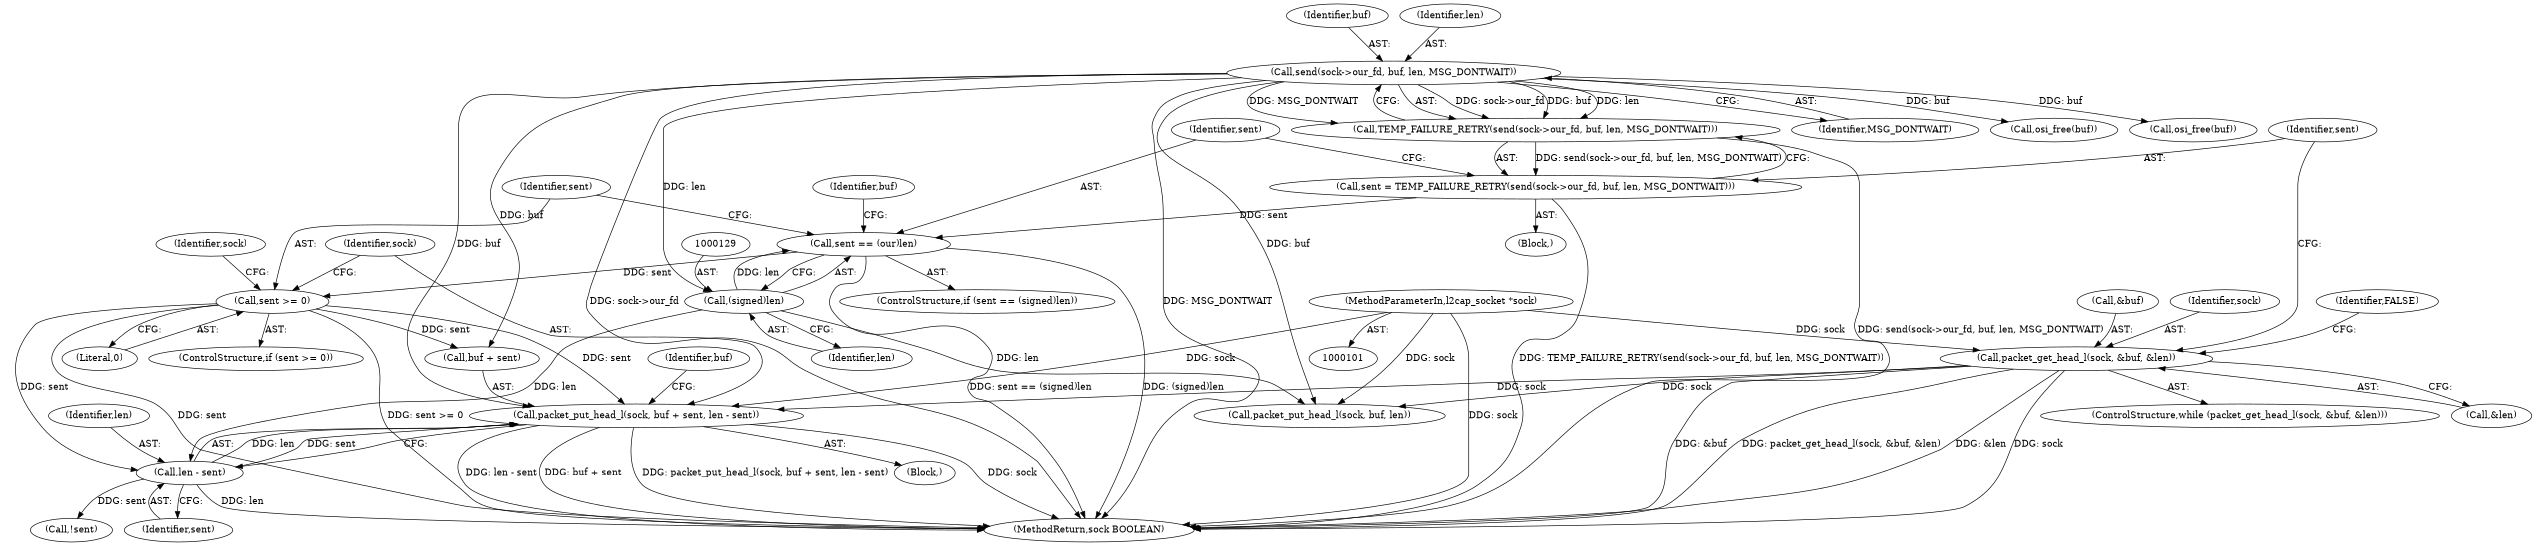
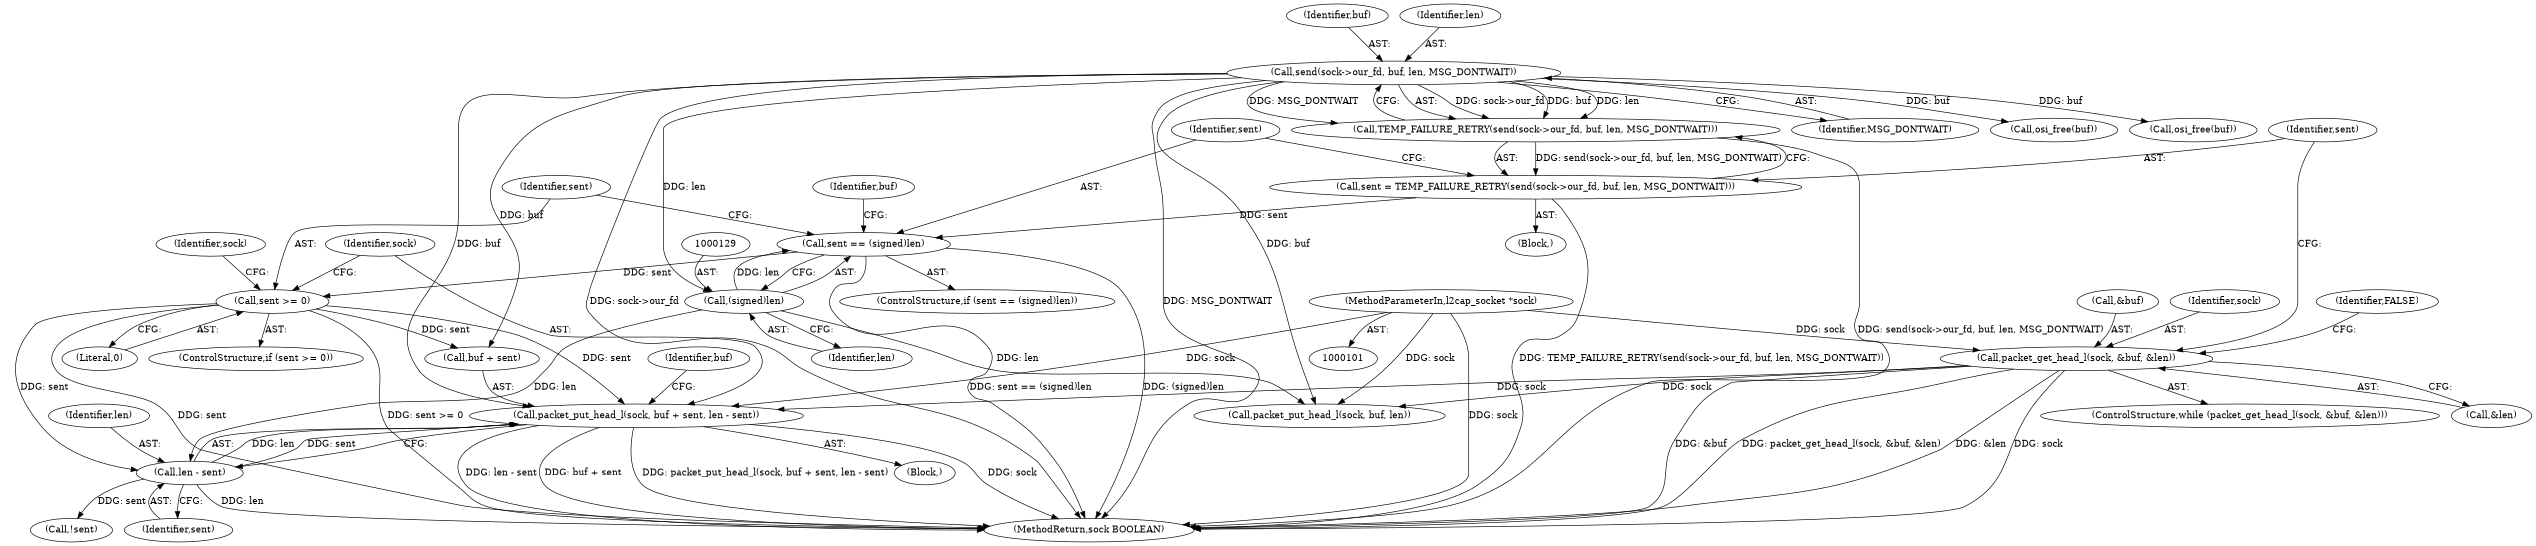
node "(Call,sent == (our)len)": label "(Call,sent == (our)len)" -> "(Call,sent == (signed)len)"
